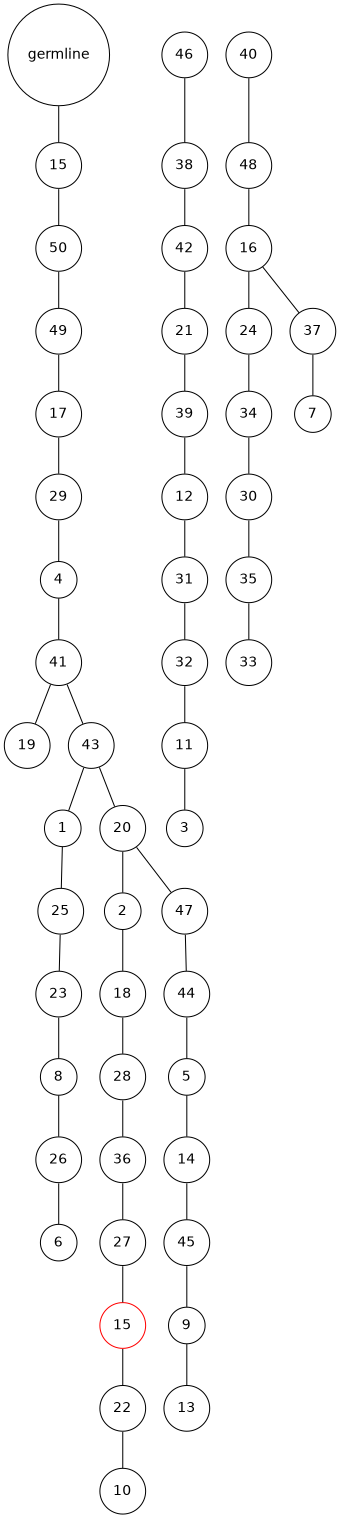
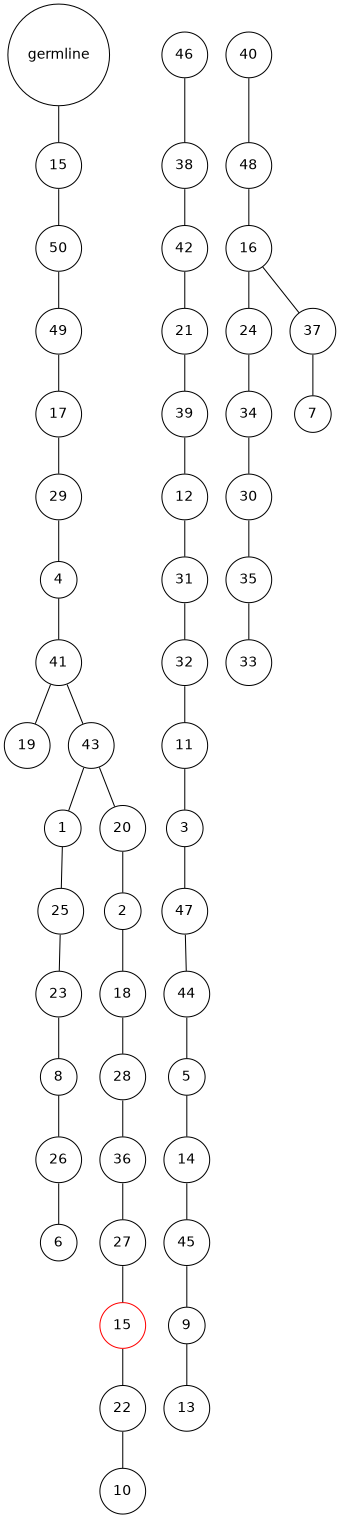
edge "20" -- "47": now "3" -- "47"
